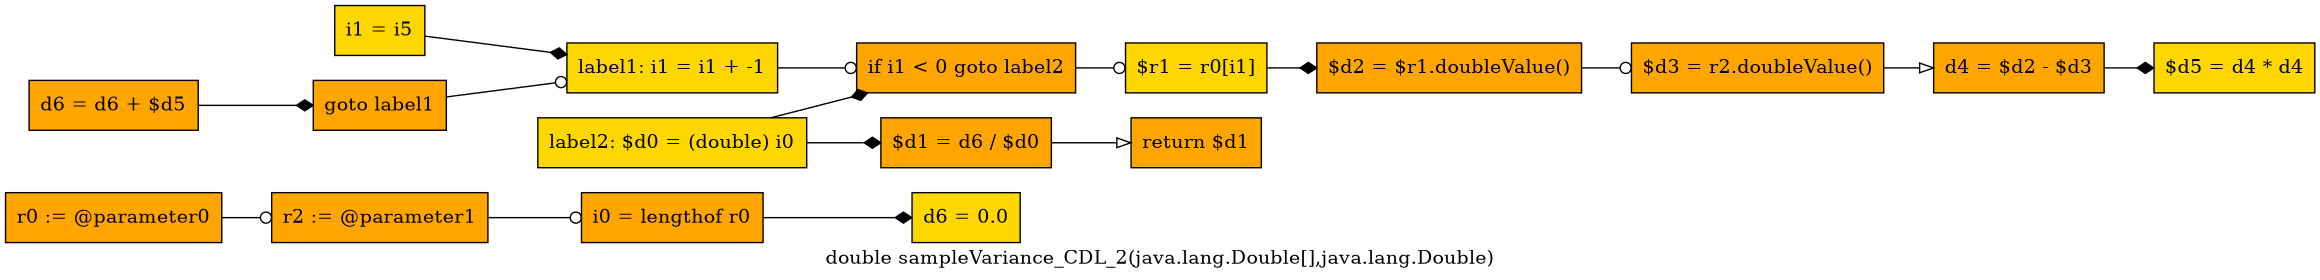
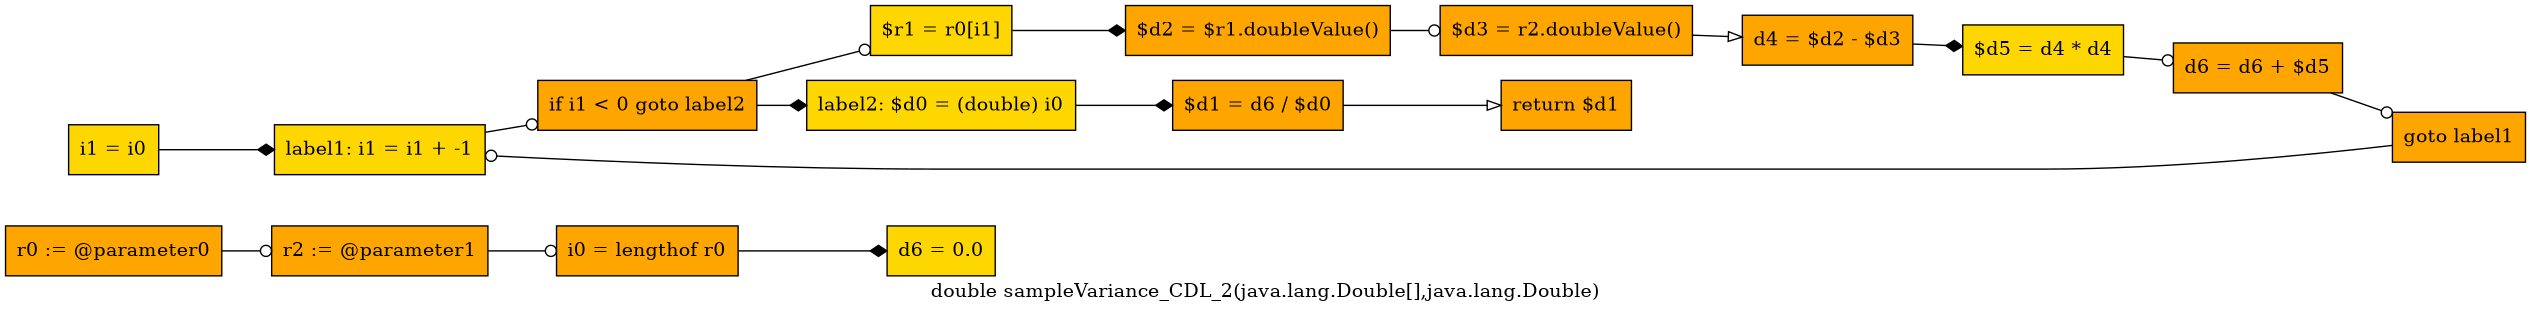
node "i1 = i5": label "i1 = i5" -> "i1 = i0"
edge "$d5 = d4 * d4" -> "d6 = d6 + $d5": added
edge "d6 = d6 + $d5" -> "goto label1": arrowhead diamond -> odot
edge "label2: $d0 = (double) i0" -> "if i1 < 0 goto label2": reversed
